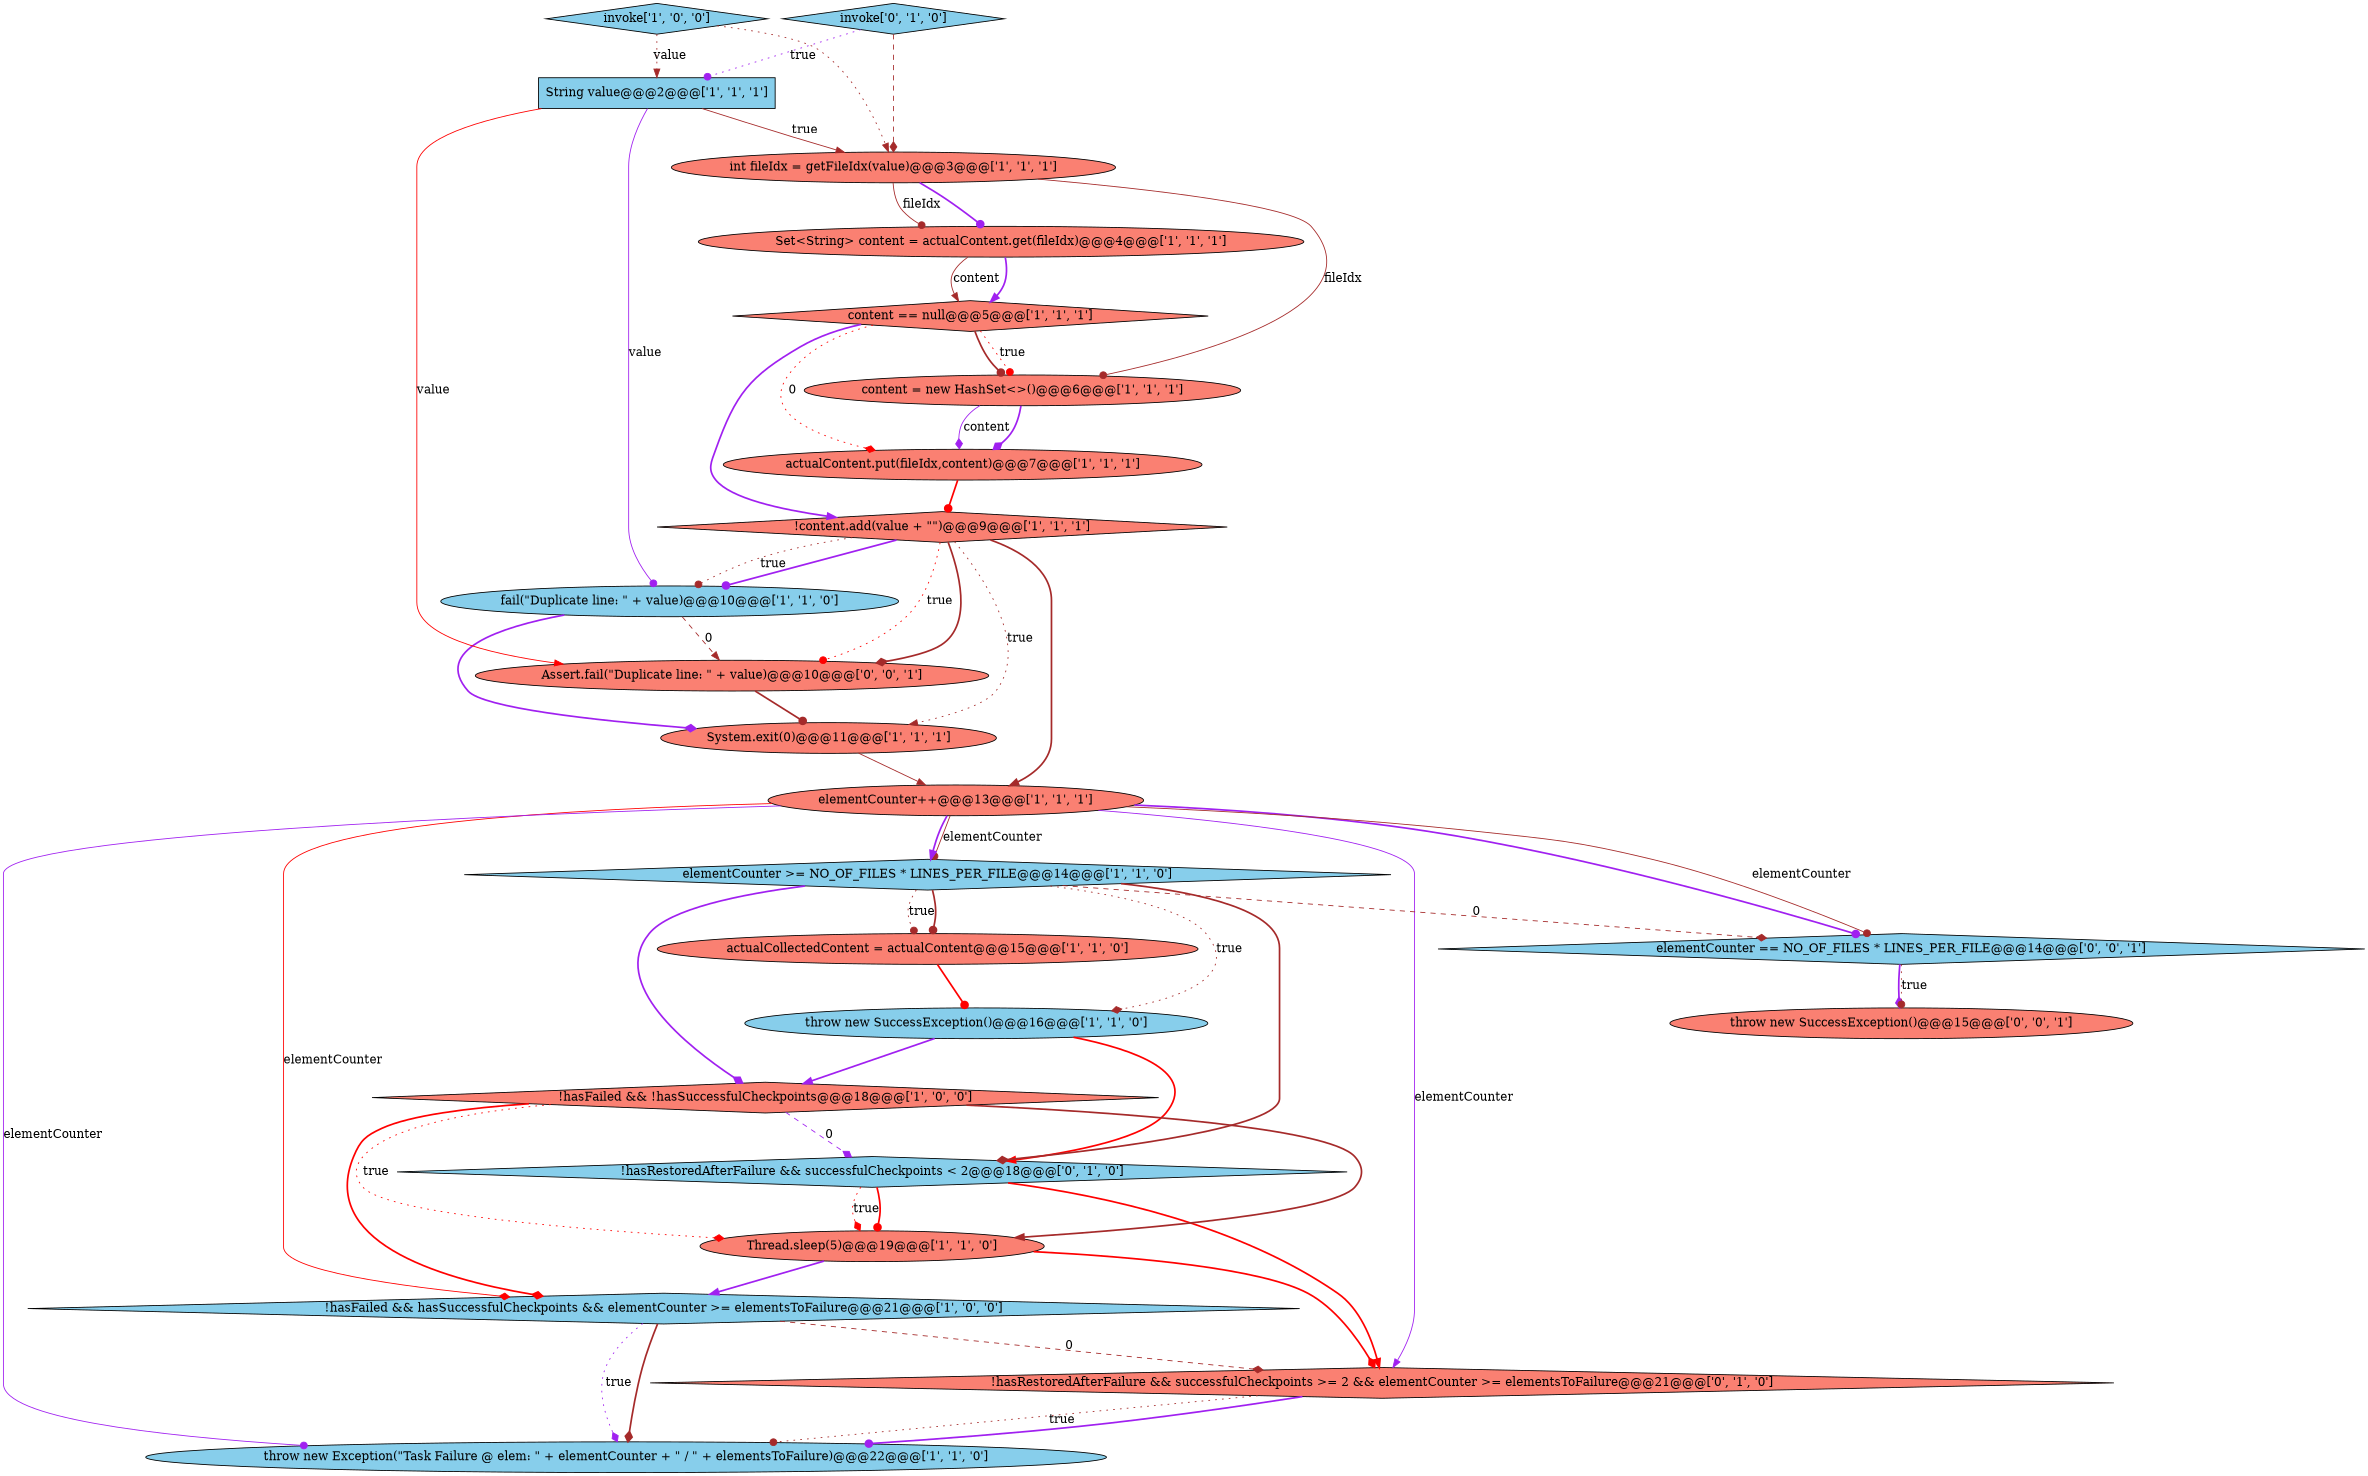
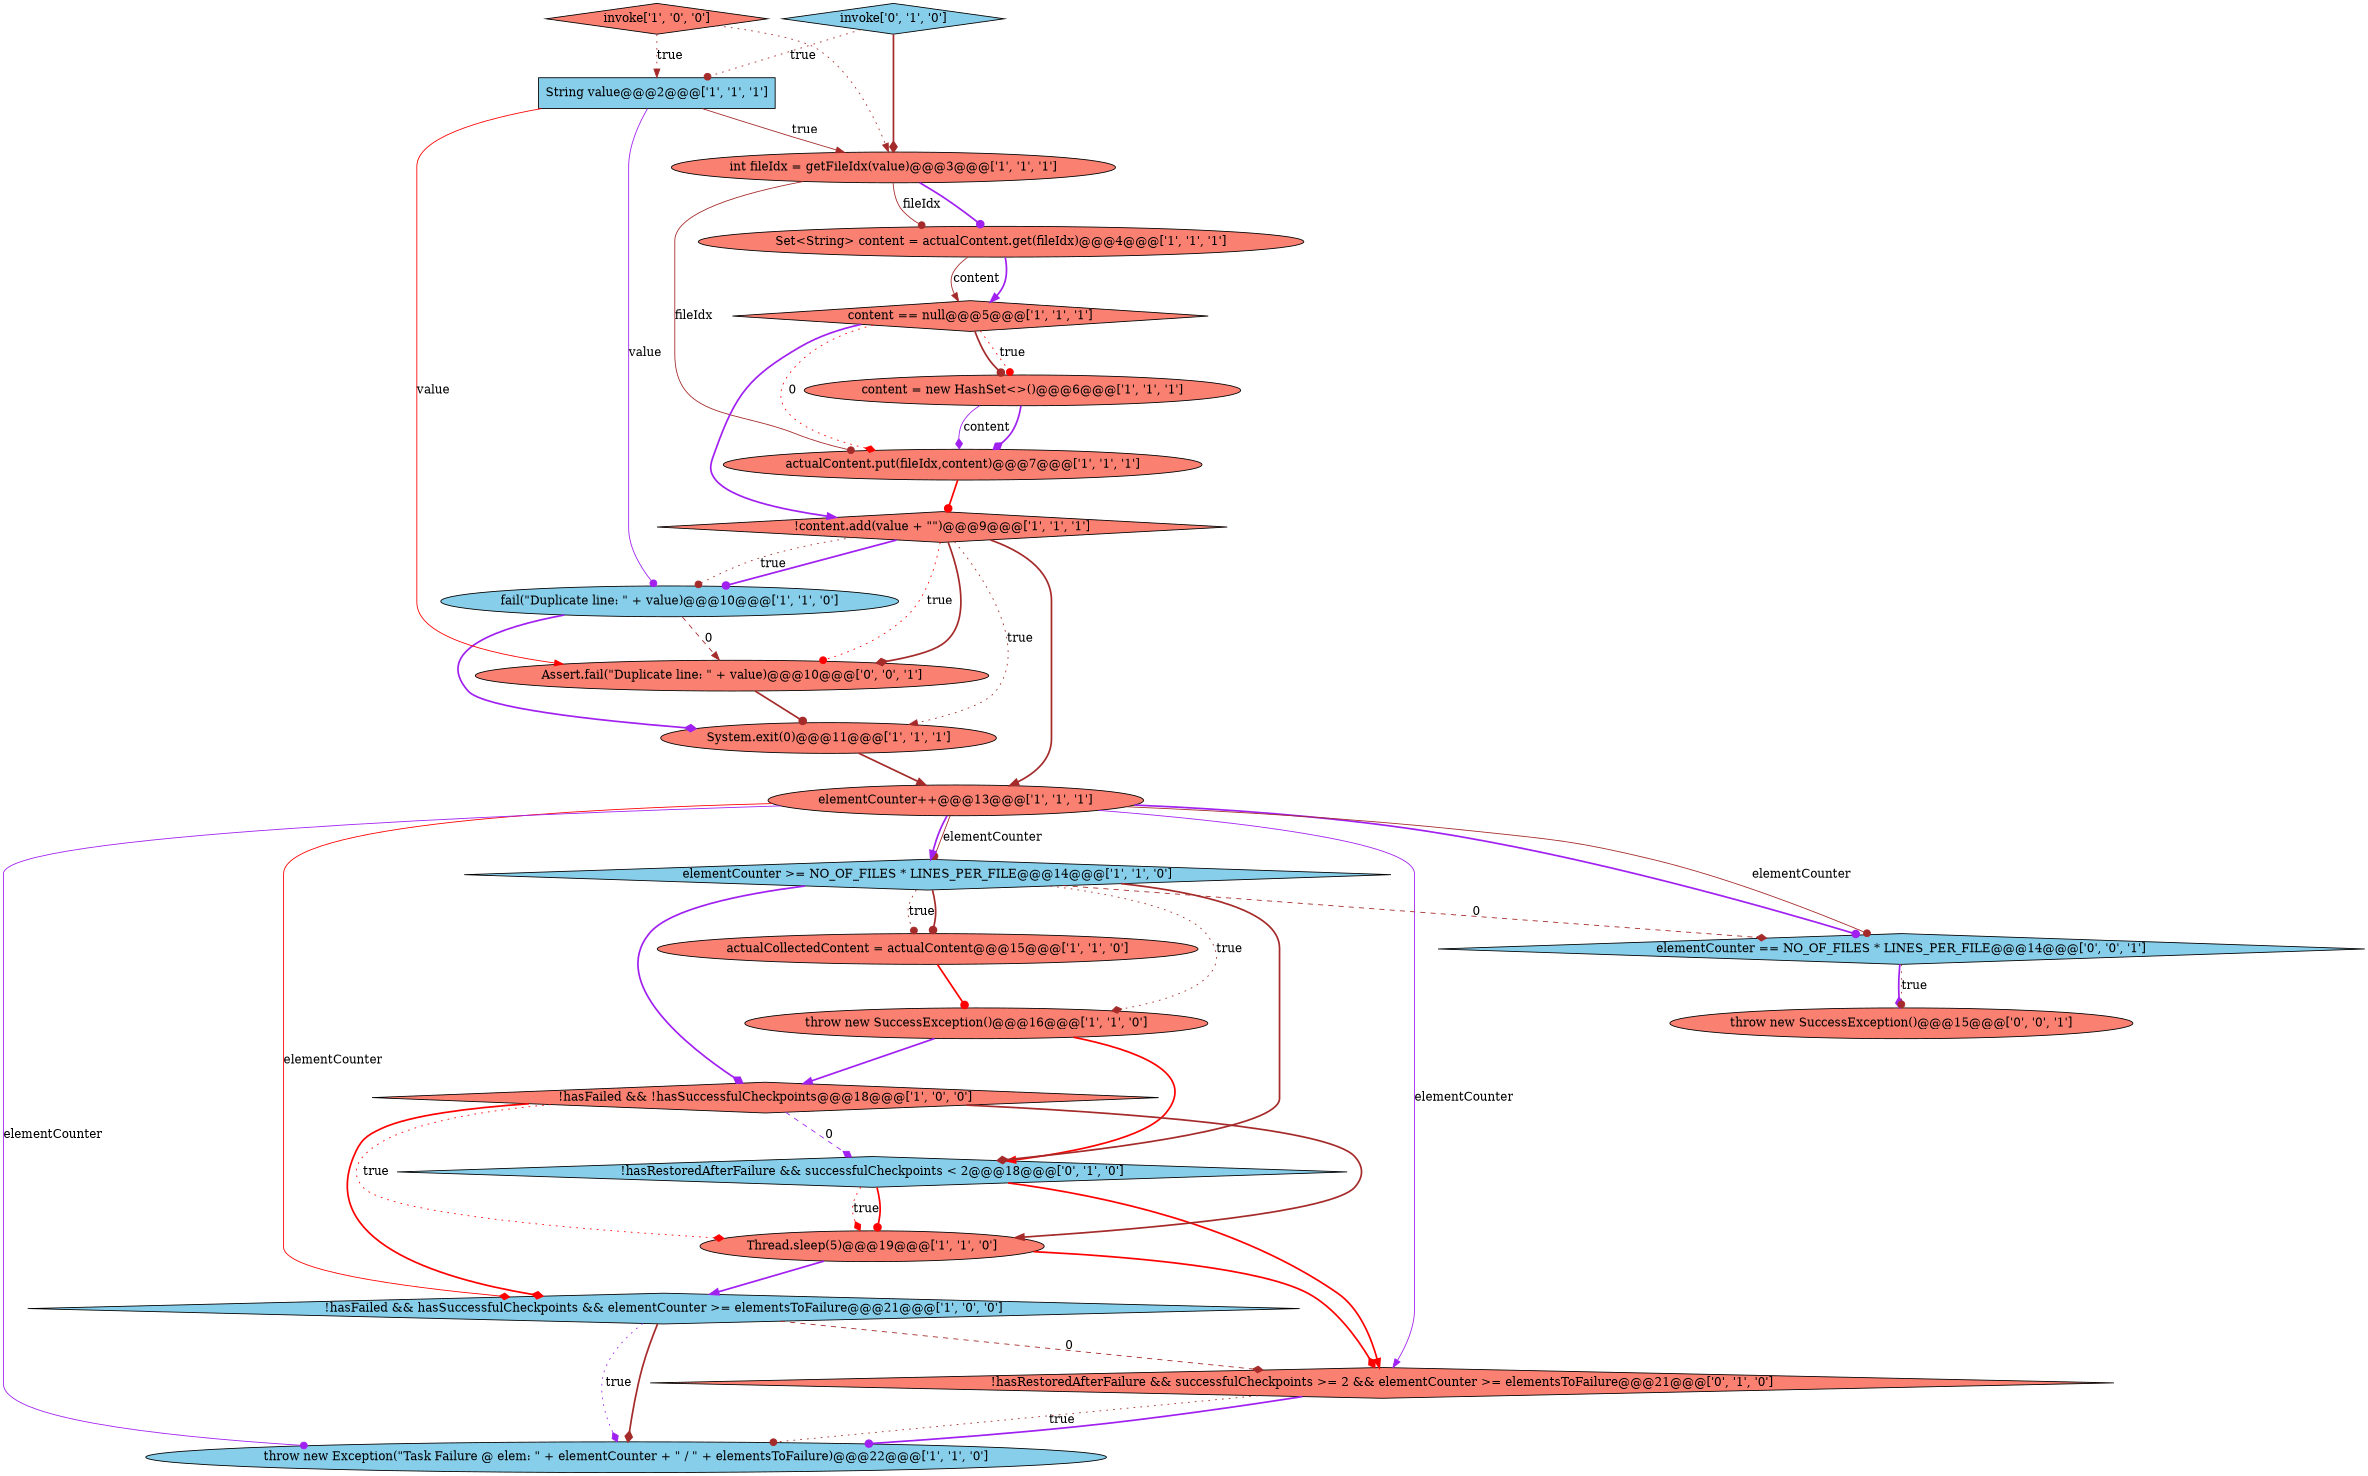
node "invoke['1', '0', '0']": fillcolor skyblue -> salmon
edge "invoke['0', '1', '0']" -> "String value@@@2@@@['1', '1', '1']": color purple -> brown
edge "invoke['1', '0', '0']" -> "String value@@@2@@@['1', '1', '1']": label "value" -> "true"
edge "invoke['0', '1', '0']" -> "int fileIdx = getFileIdx(value)@@@3@@@['1', '1', '1']": style dashed -> bold
edge "int fileIdx = getFileIdx(value)@@@3@@@['1', '1', '1']" -> "content = new HashSet<>()@@@6@@@['1', '1', '1']": now "int fileIdx = getFileIdx(value)@@@3@@@['1', '1', '1']" -> "actualContent.put(fileIdx,content)@@@7@@@['1', '1', '1']"
edge "System.exit(0)@@@11@@@['1', '1', '1']" -> "elementCounter++@@@13@@@['1', '1', '1']": style solid -> bold
node "throw new SuccessException()@@@16@@@['1', '1', '0']": fillcolor skyblue -> salmon
